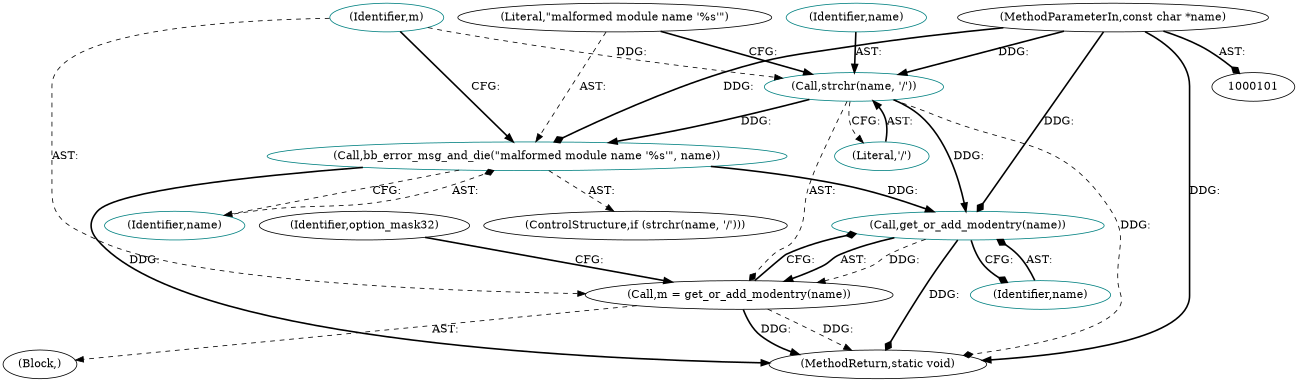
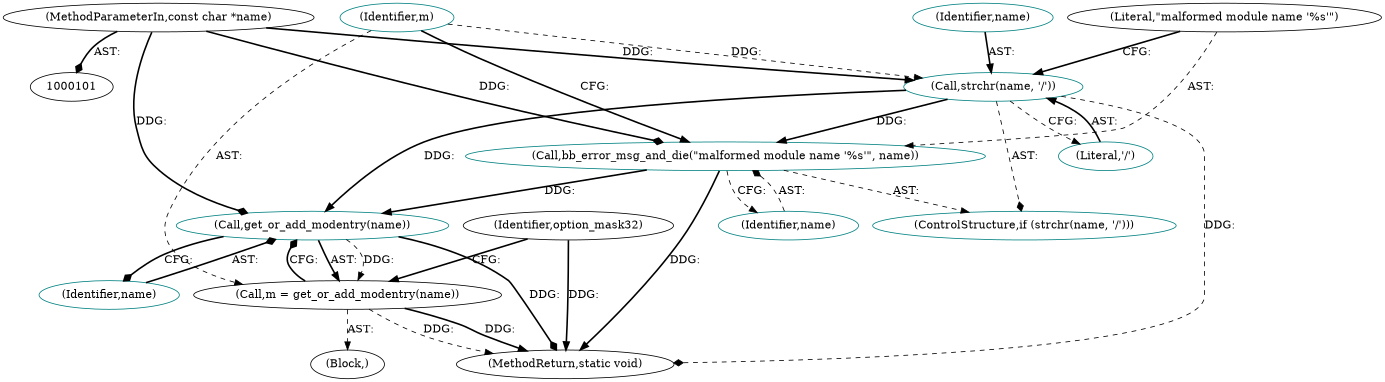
edge "(Call,strchr(name, '/'))" -> "(Call,m = get_or_add_modentry(name))": now "(Call,strchr(name, '/'))" -> "(ControlStructure,if (strchr(name, '/')))"
node "(ControlStructure,if (strchr(name, '/')))": color black -> teal
edge "(MethodParameterIn,const char *name)" -> "(MethodReturn,static void)": now "(Identifier,option_mask32)" -> "(MethodReturn,static void)"
